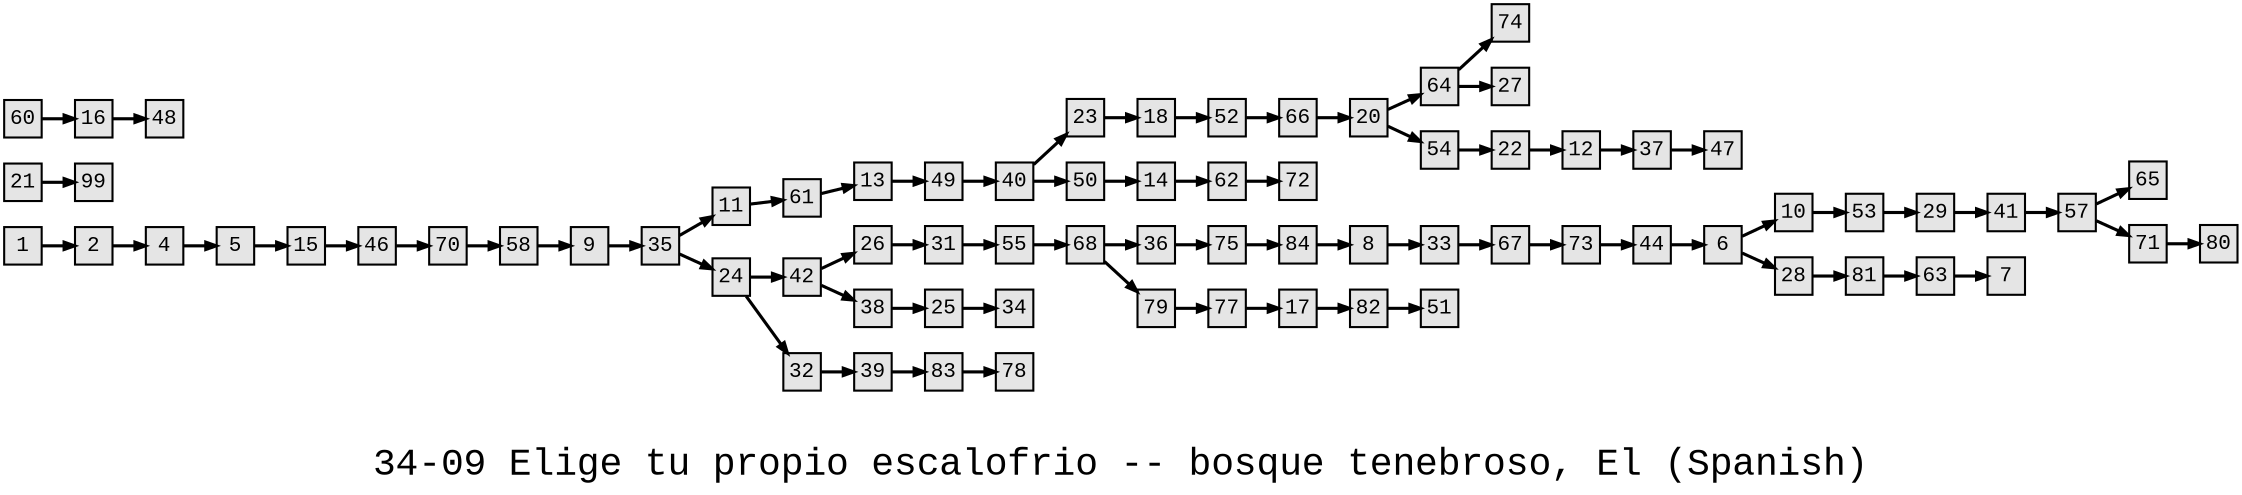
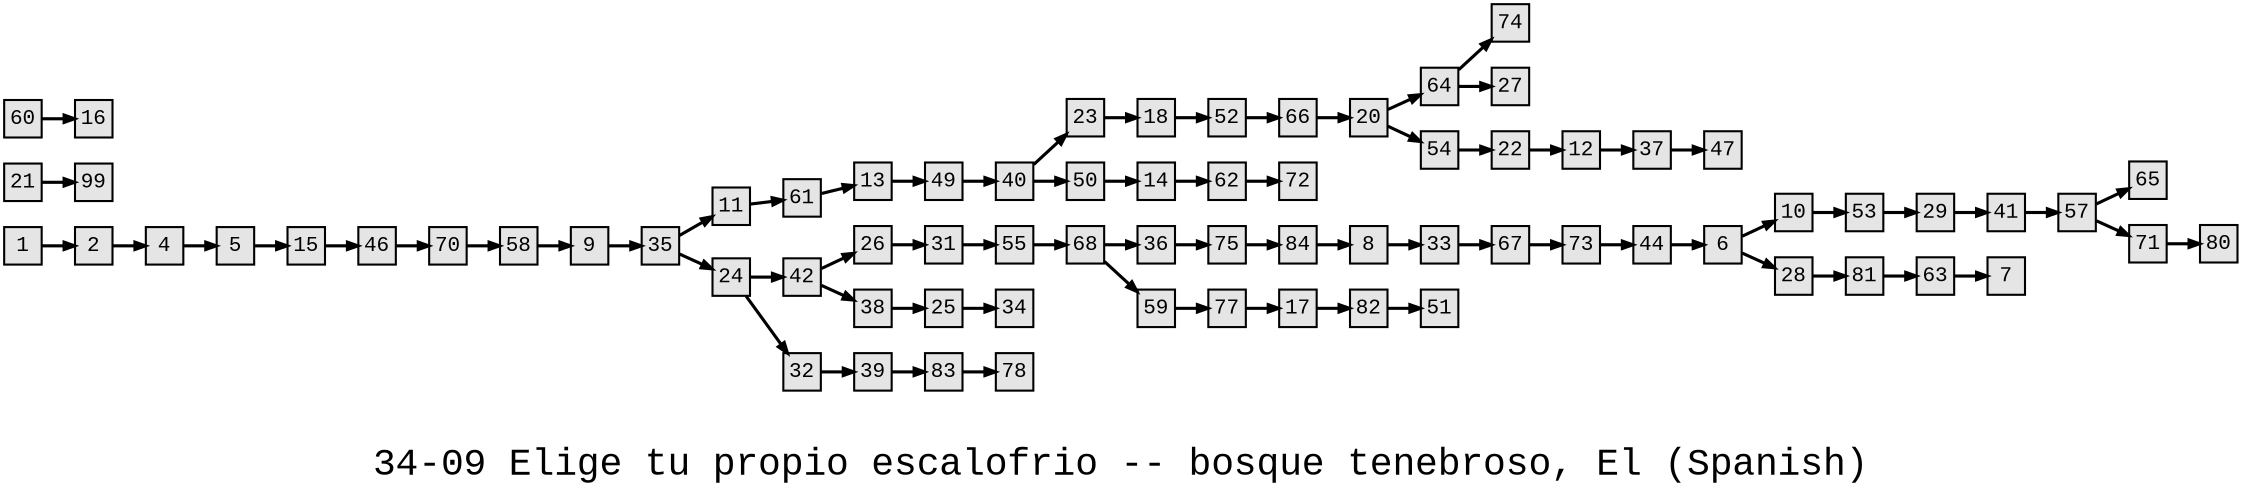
node "48": removed
node "79": label "79" -> "59"
